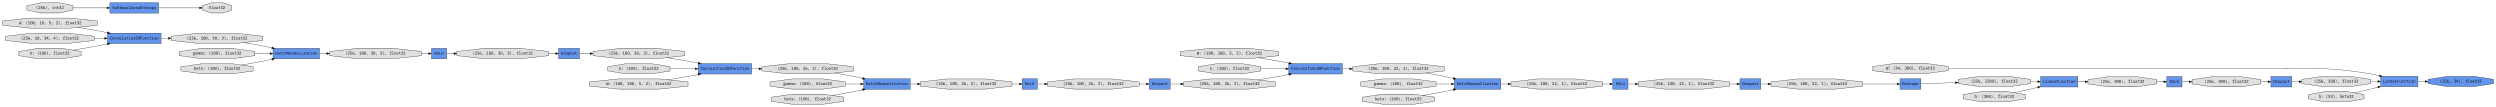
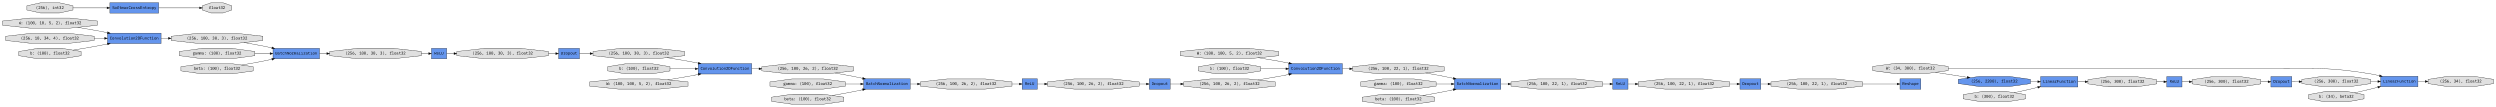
node "(256, 2200), float32": fillcolor #e0e0e0 -> #6495ed
node "(256, 34), float32": fillcolor #6495ed -> #e0e0e0
edge "Reshape" -> "(256, 2200), float32": now "W: (34, 300), float32" -> "(256, 2200), float32"
